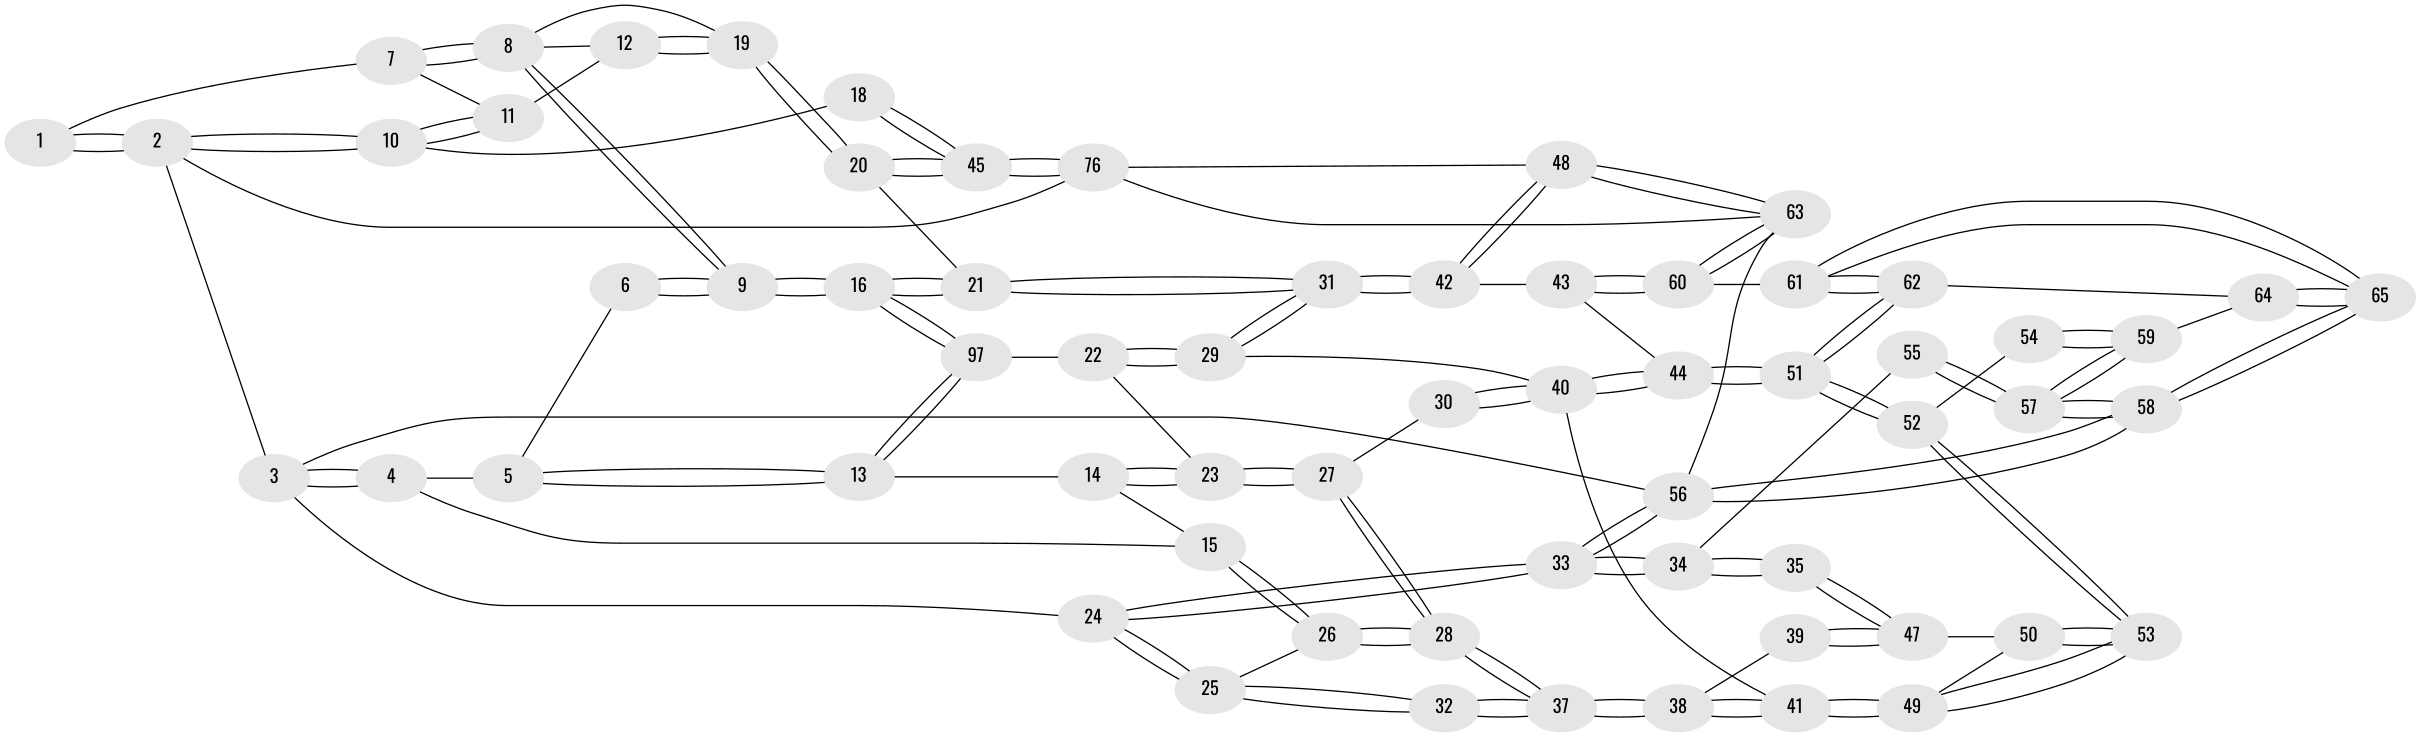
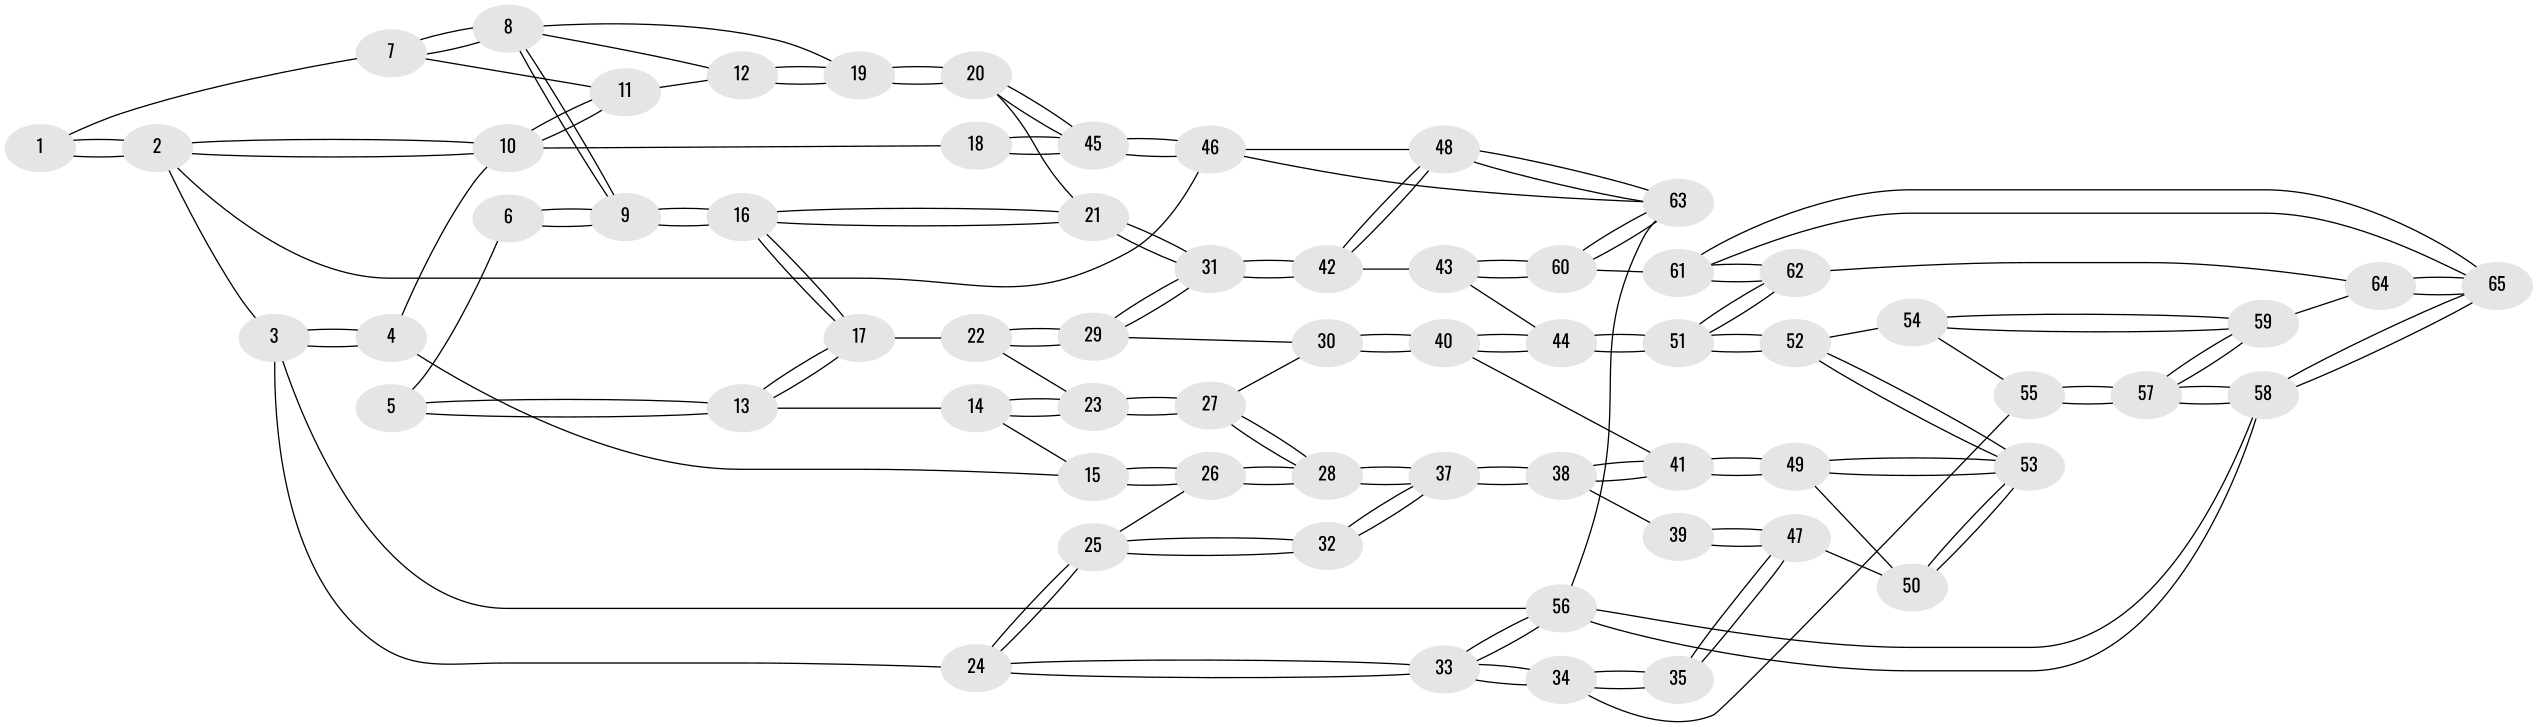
node "76": label "76" -> "46"
node "97": label "97" -> "17"
edge "54" -- "55": added
edge "29" -- "40": now "29" -- "30"
edge "4" -- "5": now "4" -- "10"
